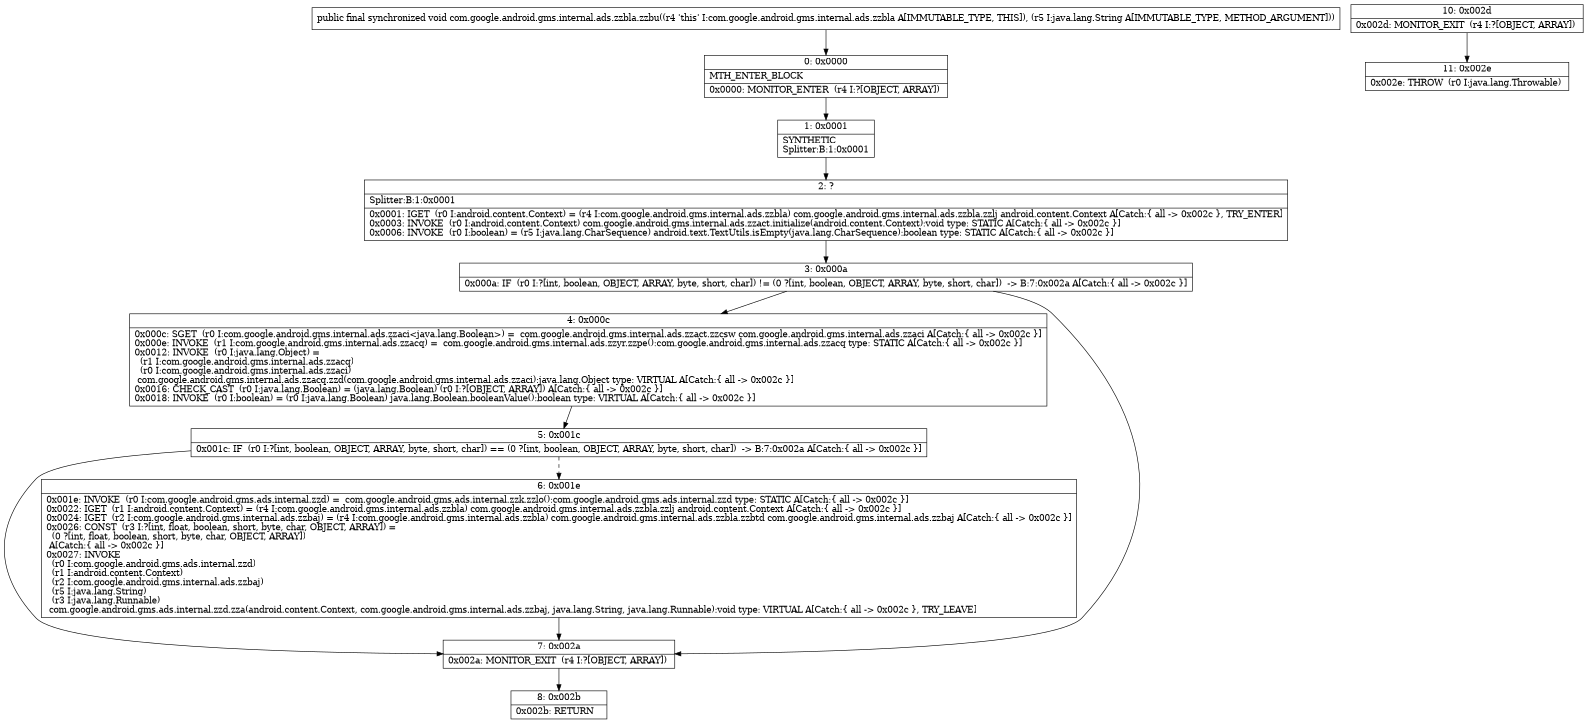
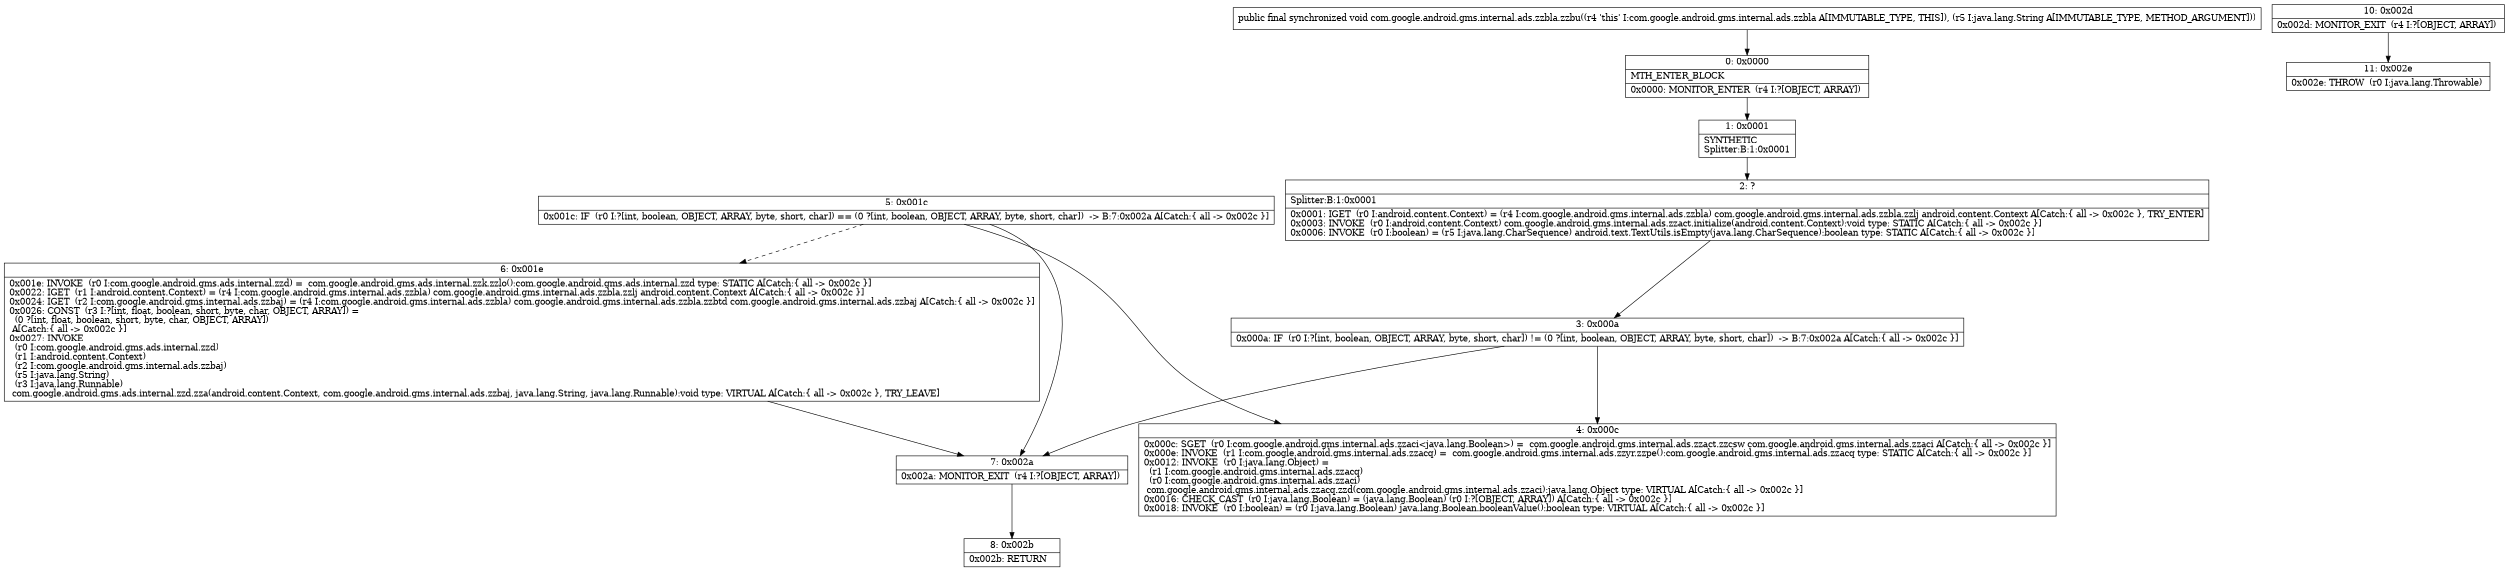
edge "4: 0x000c" -> "5: 0x001c": reversed
